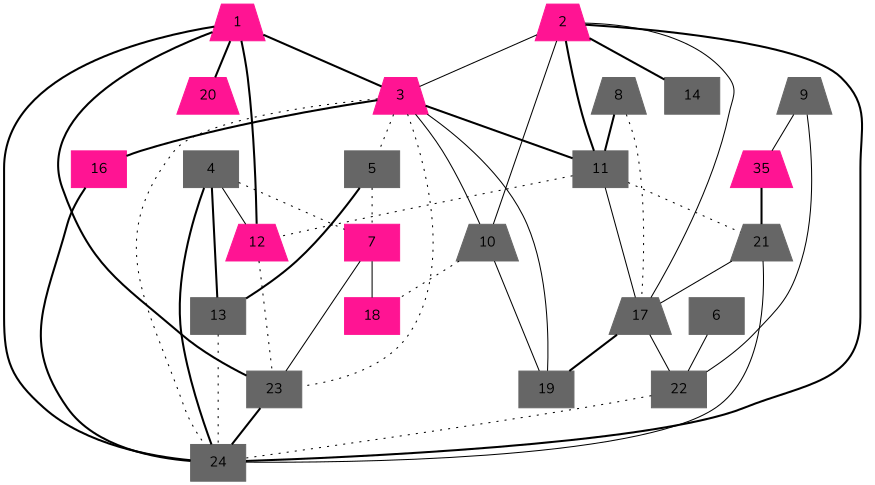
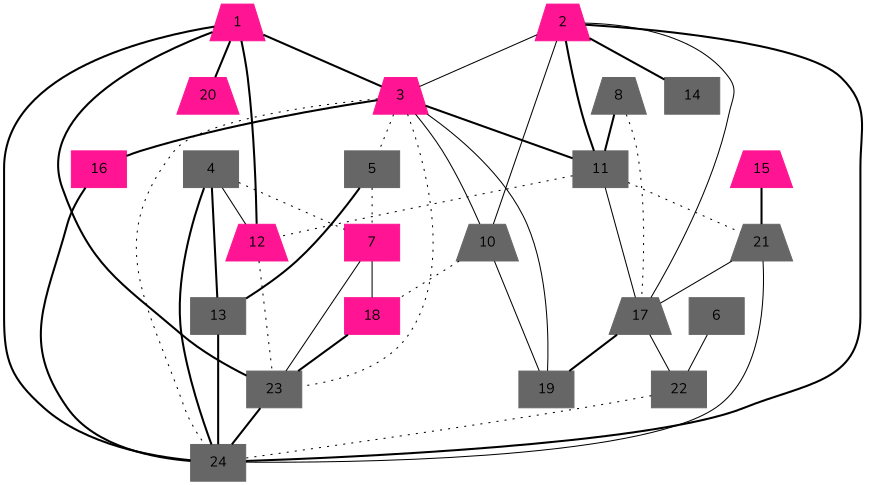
node "9": removed
node "35": label "35" -> "15"
edge "18" -- "23": added
edge "13" -- "24": style dotted -> bold
